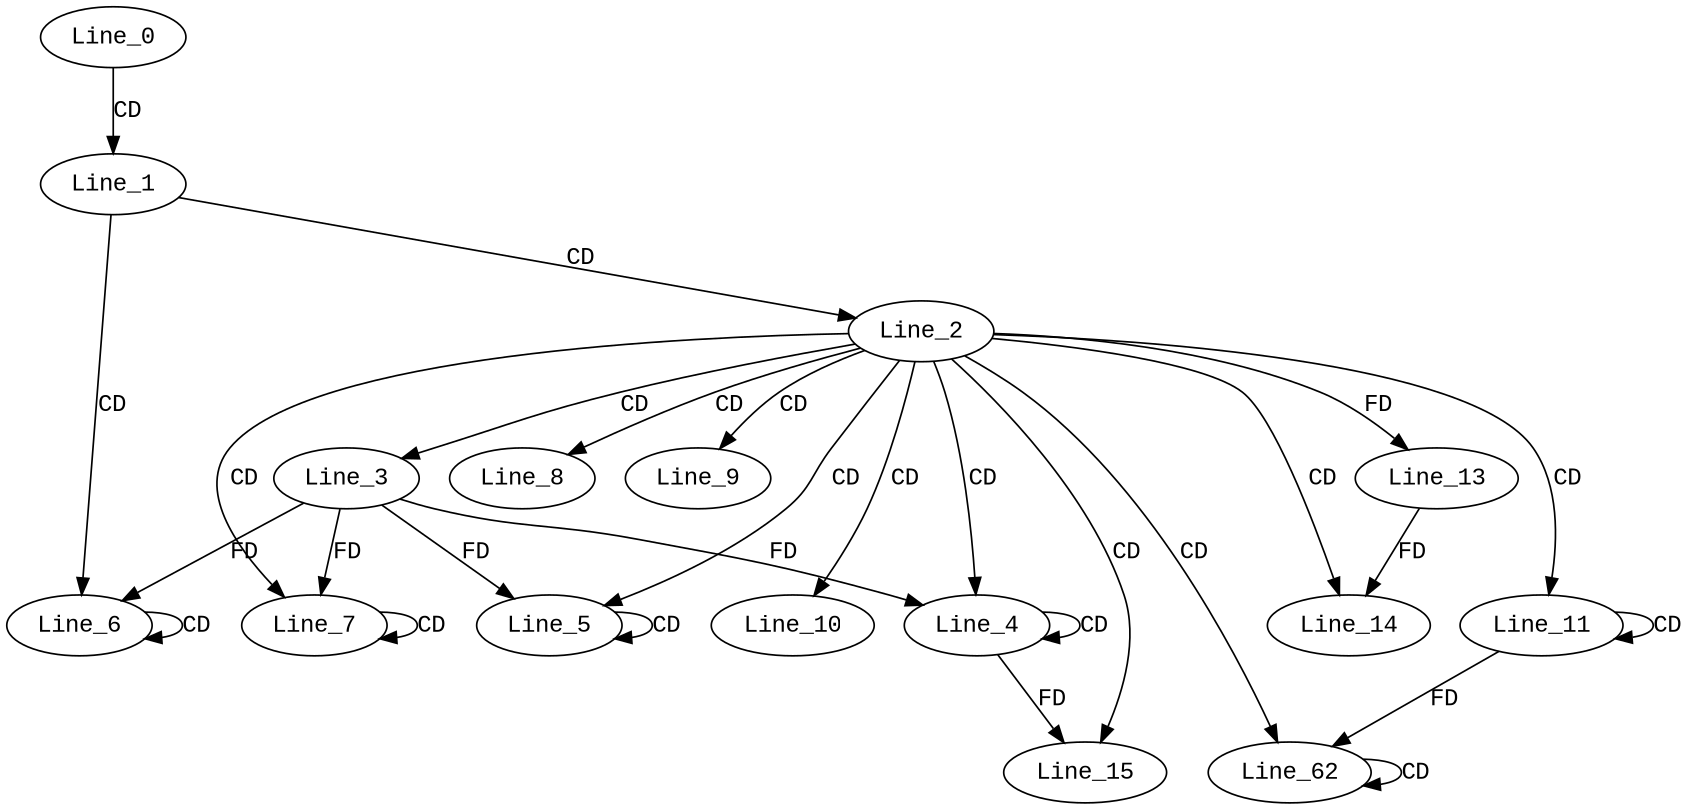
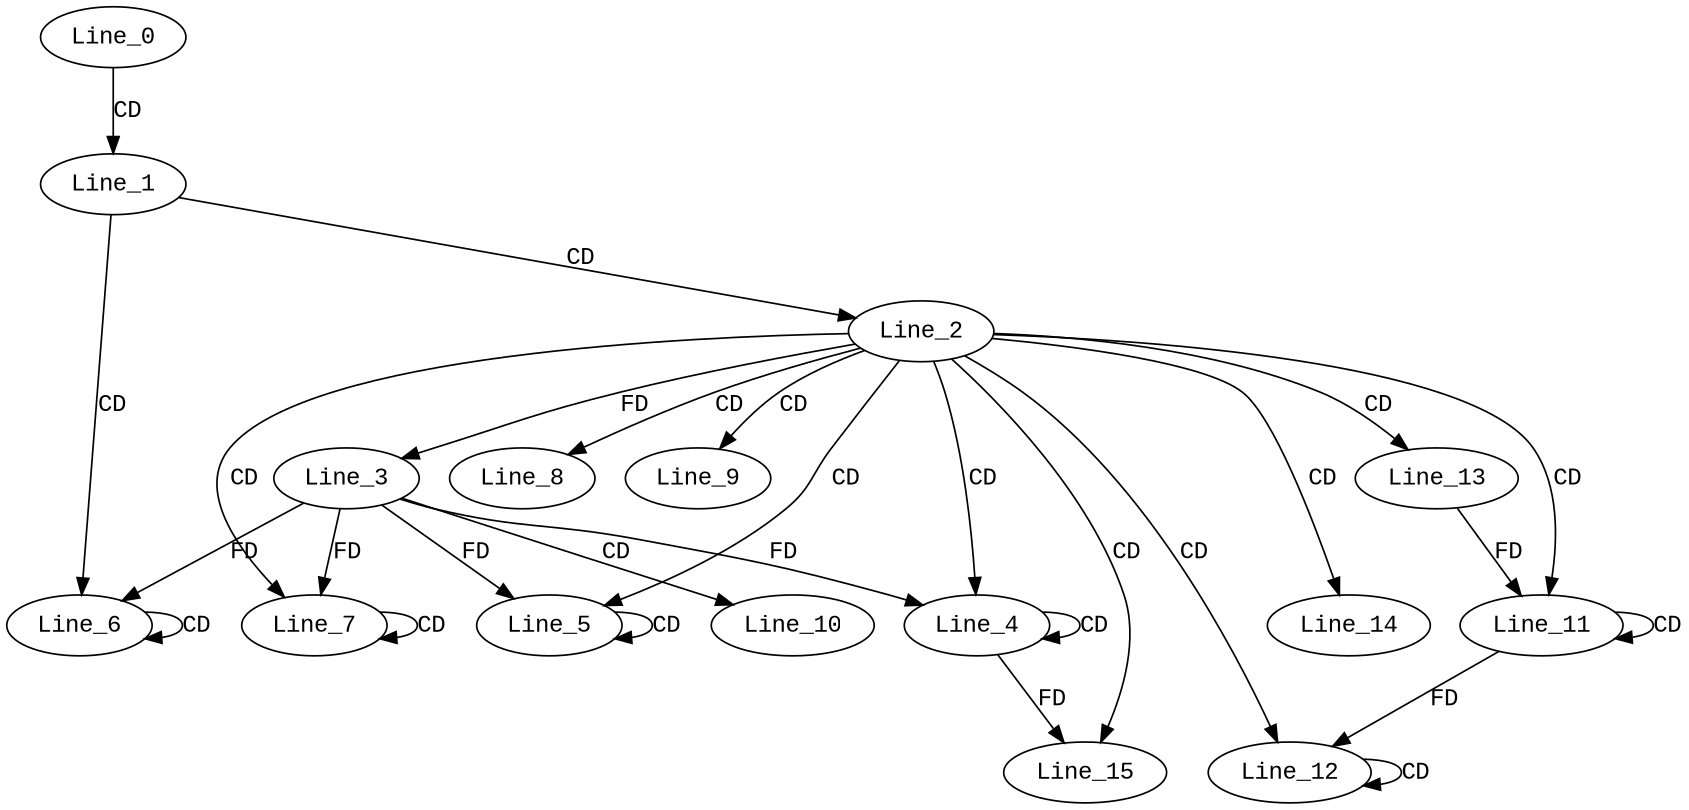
edge "Line_2" -> "Line_3": label "CD" -> "FD"
edge "Line_2" -> "Line_13": label "FD" -> "CD"
edge "Line_2" -> "Line_10": now "Line_3" -> "Line_10"
edge "Line_13" -> "Line_14": now "Line_13" -> "Line_11"
node "Line_62": label "Line_62" -> "Line_12"
